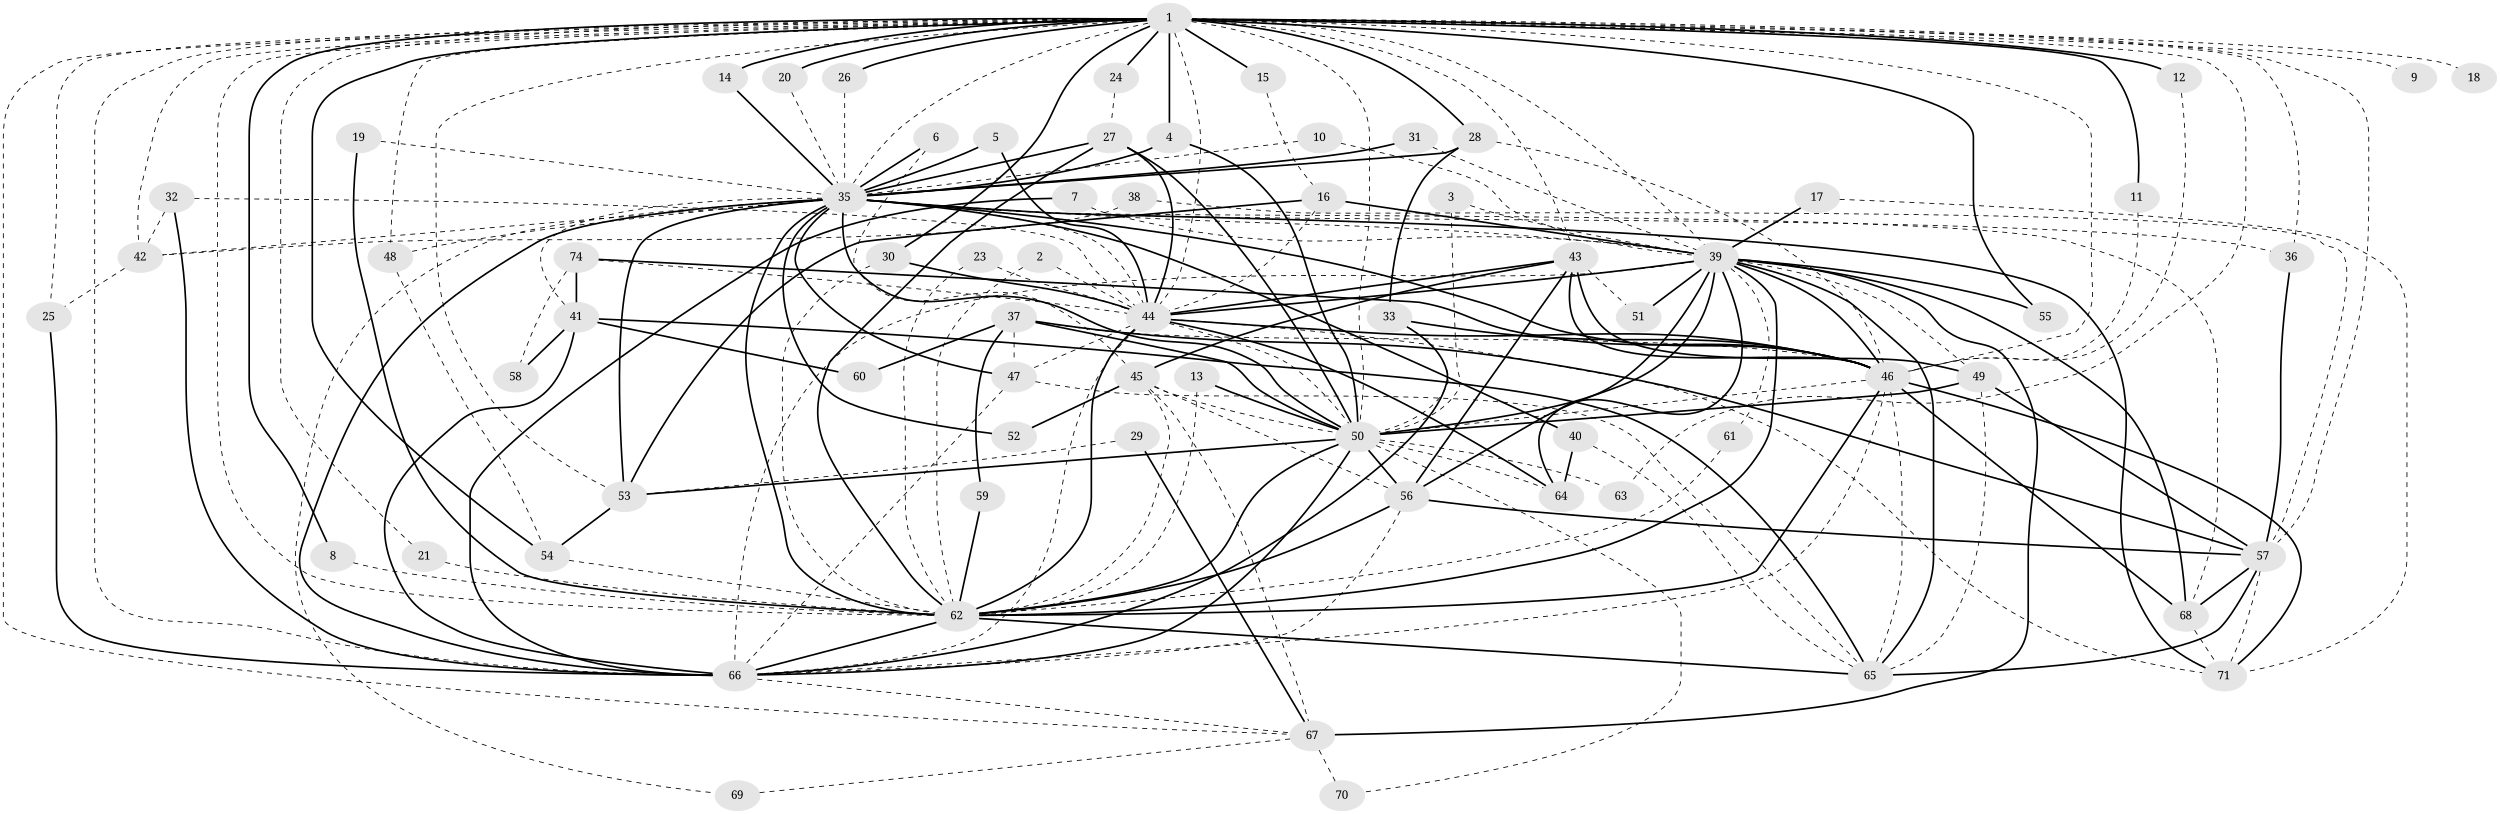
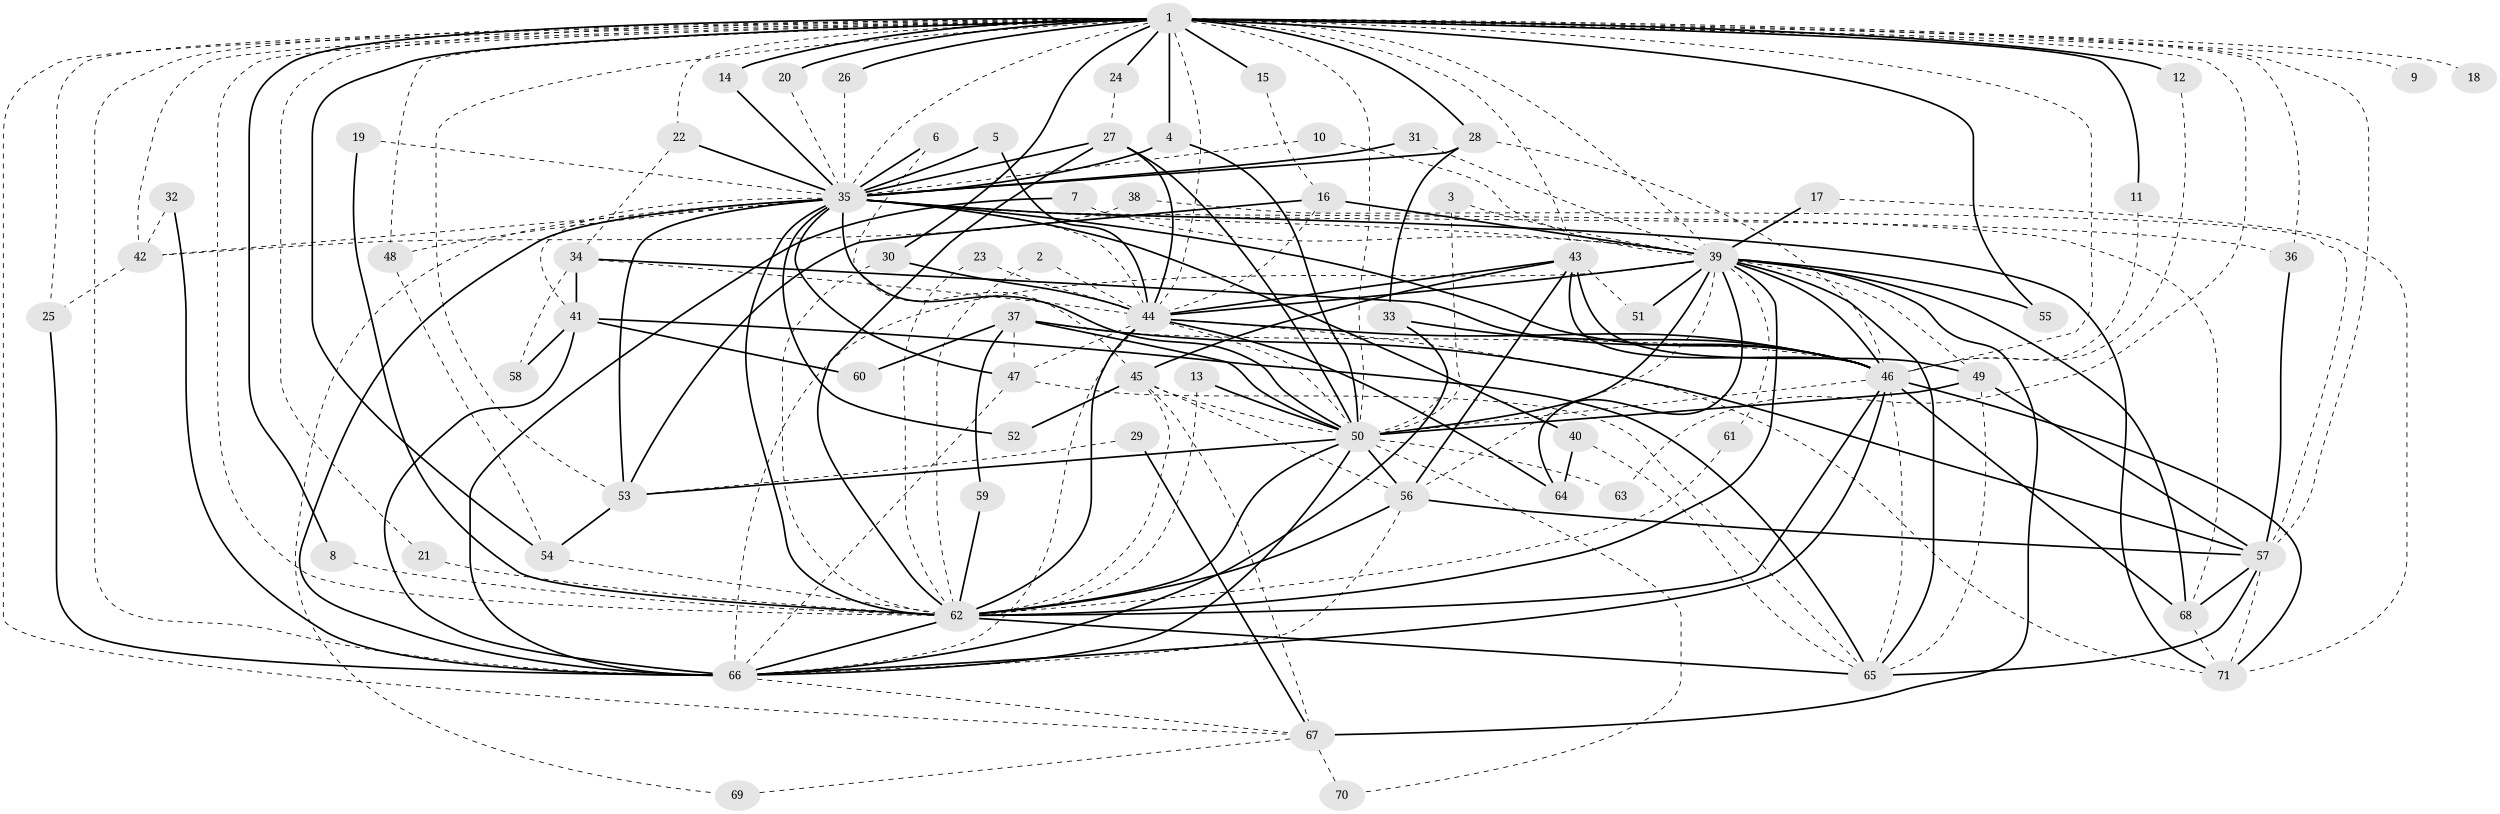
node "22": added
edge "32" -- "44": removed
node "74": label "74" -> "34"
edge "39" -- "56": style bold -> dashed
edge "50" -- "64": removed
edge "46" -- "66": style dashed -> bold
